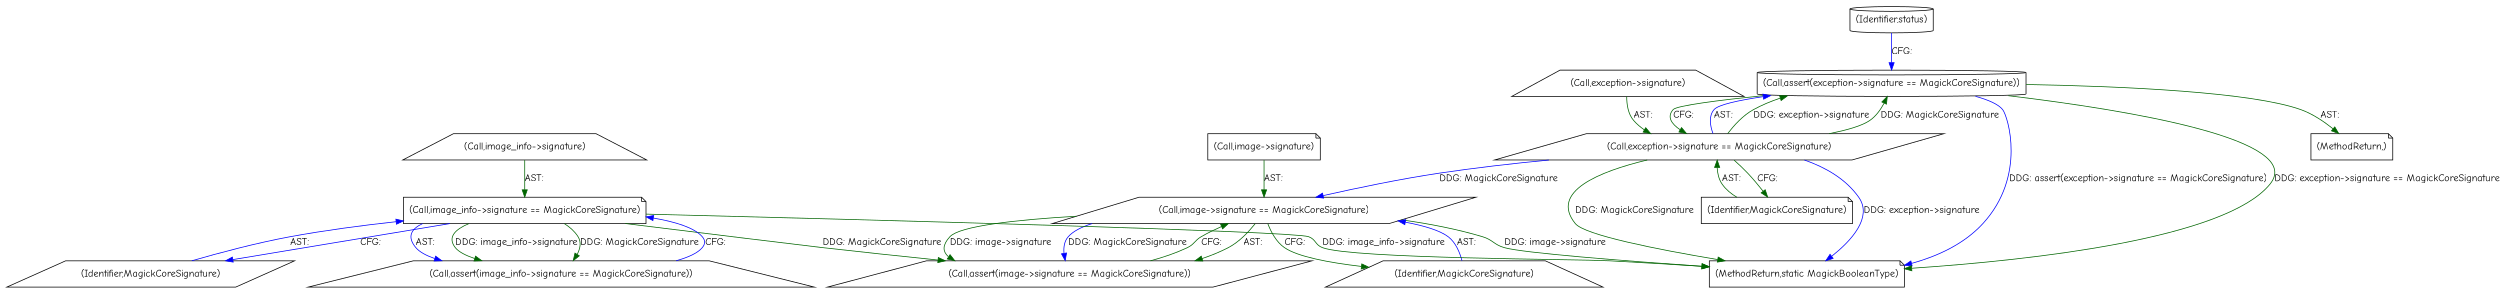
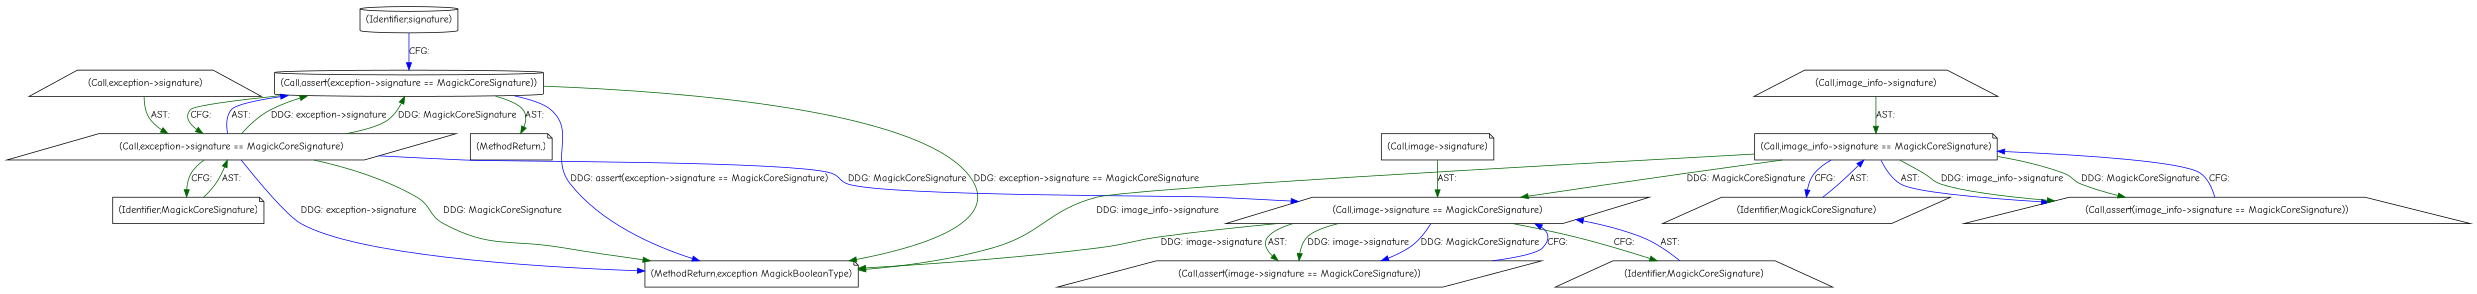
node "(Identifier,status)": label "(Identifier,status)" -> "(Identifier,signature)"
edge "(Call,image_info->signature == MagickCoreSignature)" -> "(Call,assert(image->signature == MagickCoreSignature))": now "(Call,image_info->signature == MagickCoreSignature)" -> "(Call,image->signature == MagickCoreSignature)"
edge "(Call,assert(image->signature == MagickCoreSignature))" -> "(Call,image->signature == MagickCoreSignature)": color darkgreen -> blue
node "(MethodReturn,static MagickBooleanType)": label "(MethodReturn,static MagickBooleanType)" -> "(MethodReturn,exception MagickBooleanType)"
